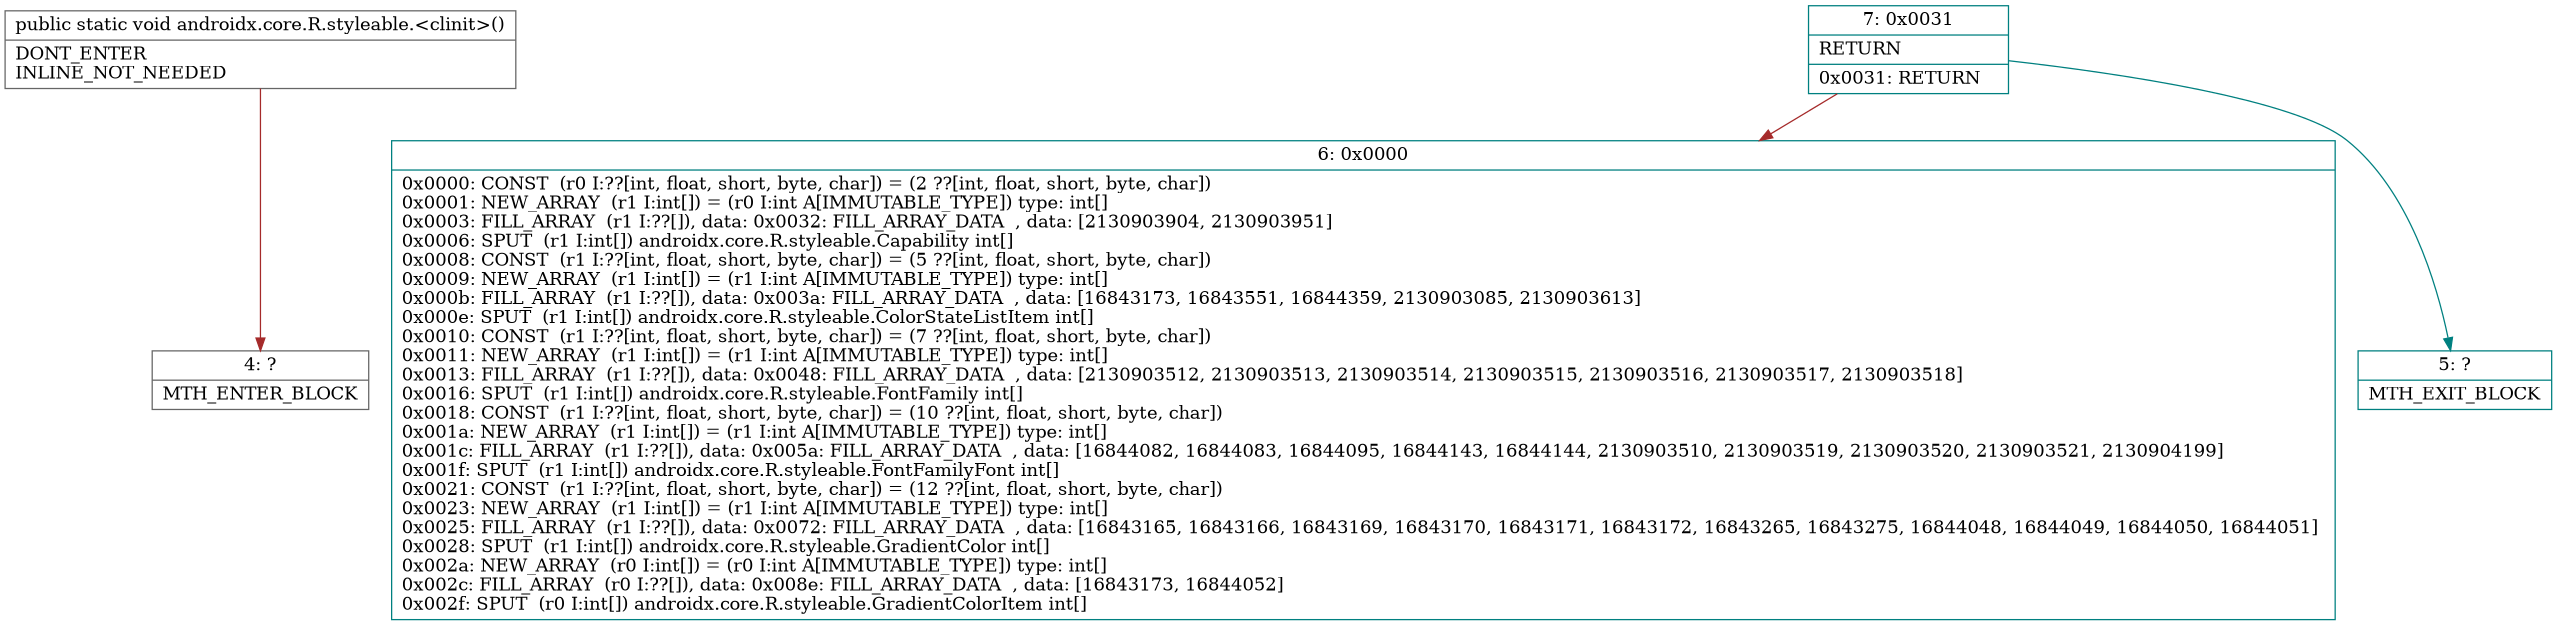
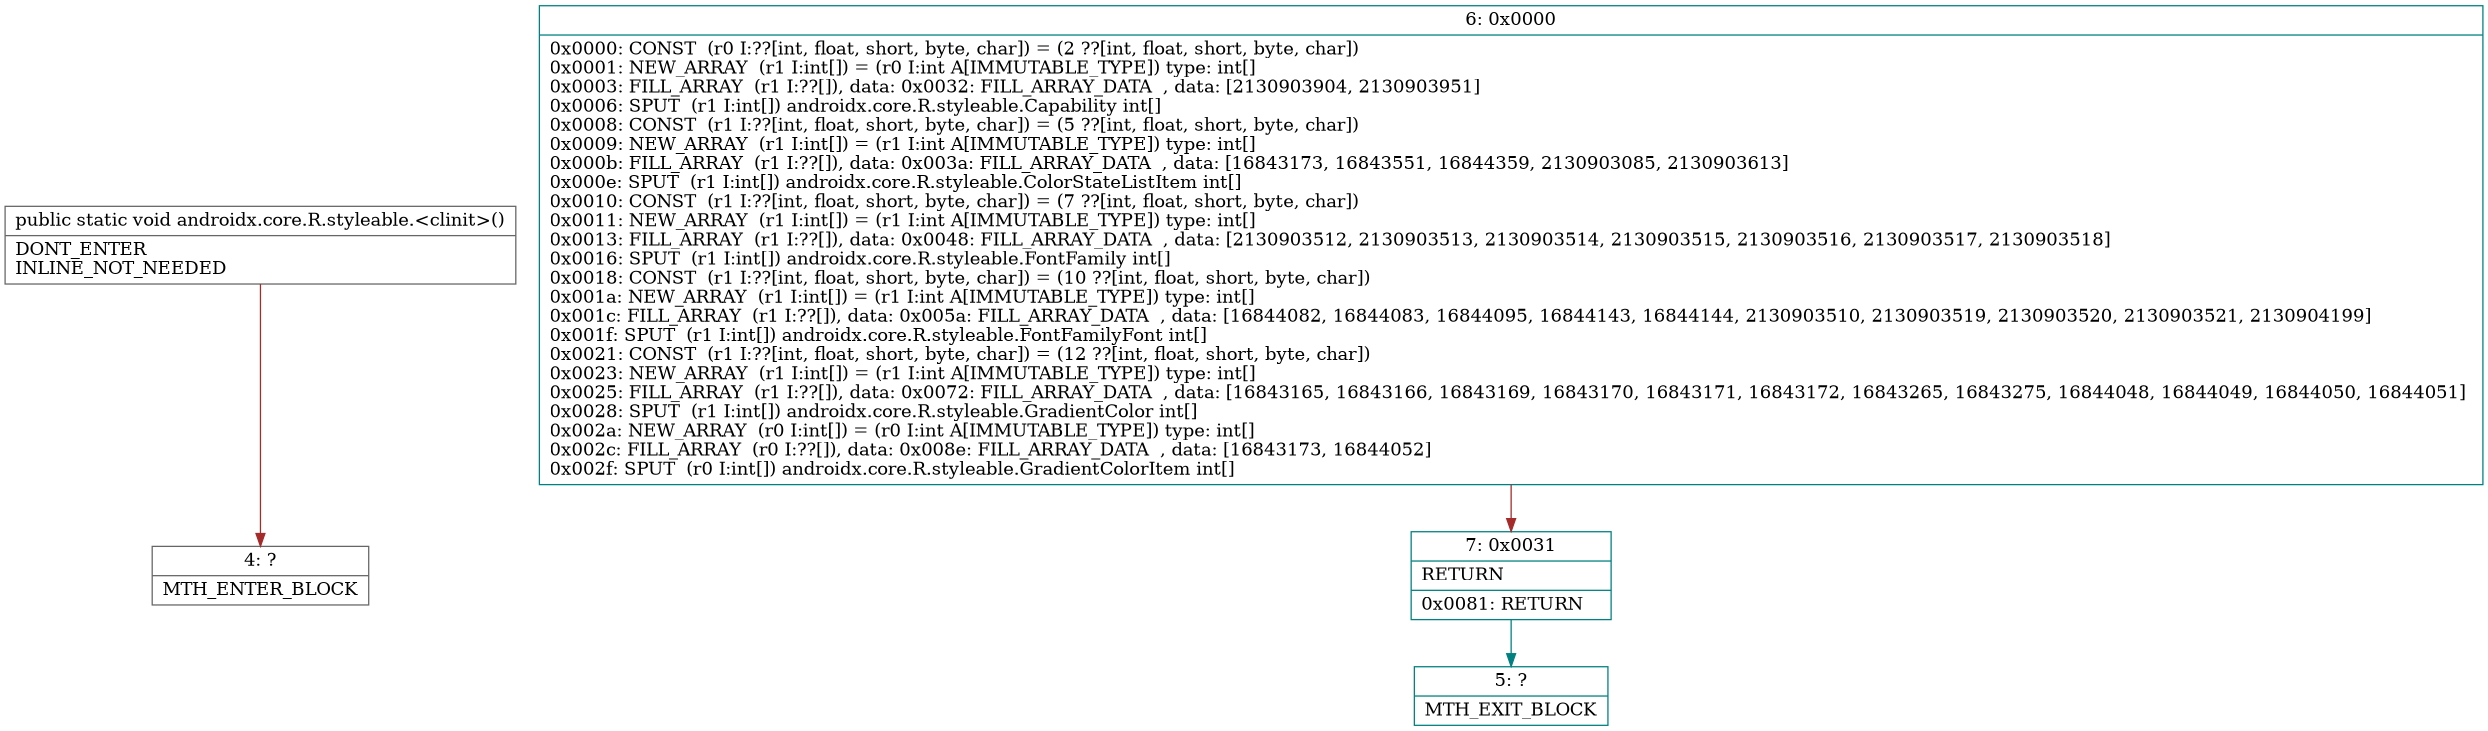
node "7: 0x0031": text "0x0031: RETURN" -> "0x0081: RETURN"
edge "7: 0x0031" -> "6: 0x0000": reversed
